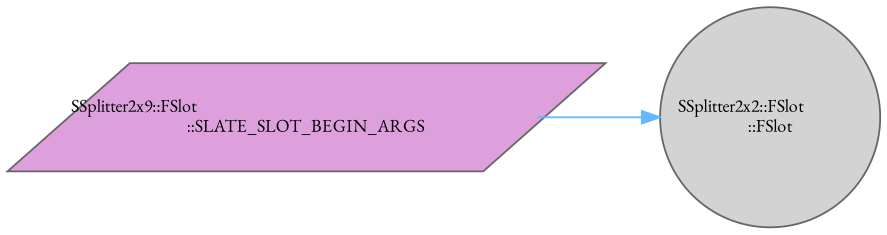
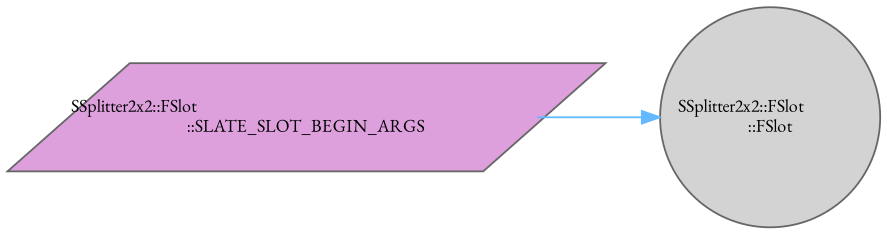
node "SSplitter2x9::FSlot ::SLATE_SLOT_BEGIN_ARGS": label "SSplitter2x9::FSlot ::SLATE_SLOT_BEGIN_ARGS" -> "SSplitter2x2::FSlot ::SLATE_SLOT_BEGIN_ARGS"
